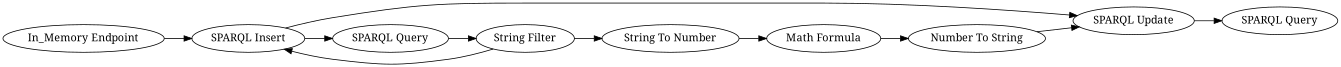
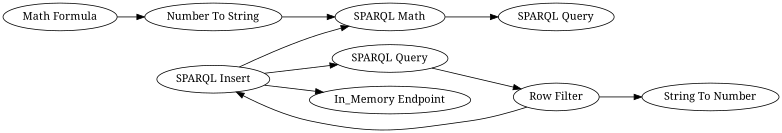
node "SPARQL Update": label "SPARQL Update" -> "SPARQL Math"
edge "In_Memory Endpoint" -> "SPARQL Insert": reversed
node "String Filter": label "String Filter" -> "Row Filter"
edge "String To Number" -> "Math Formula": removed
